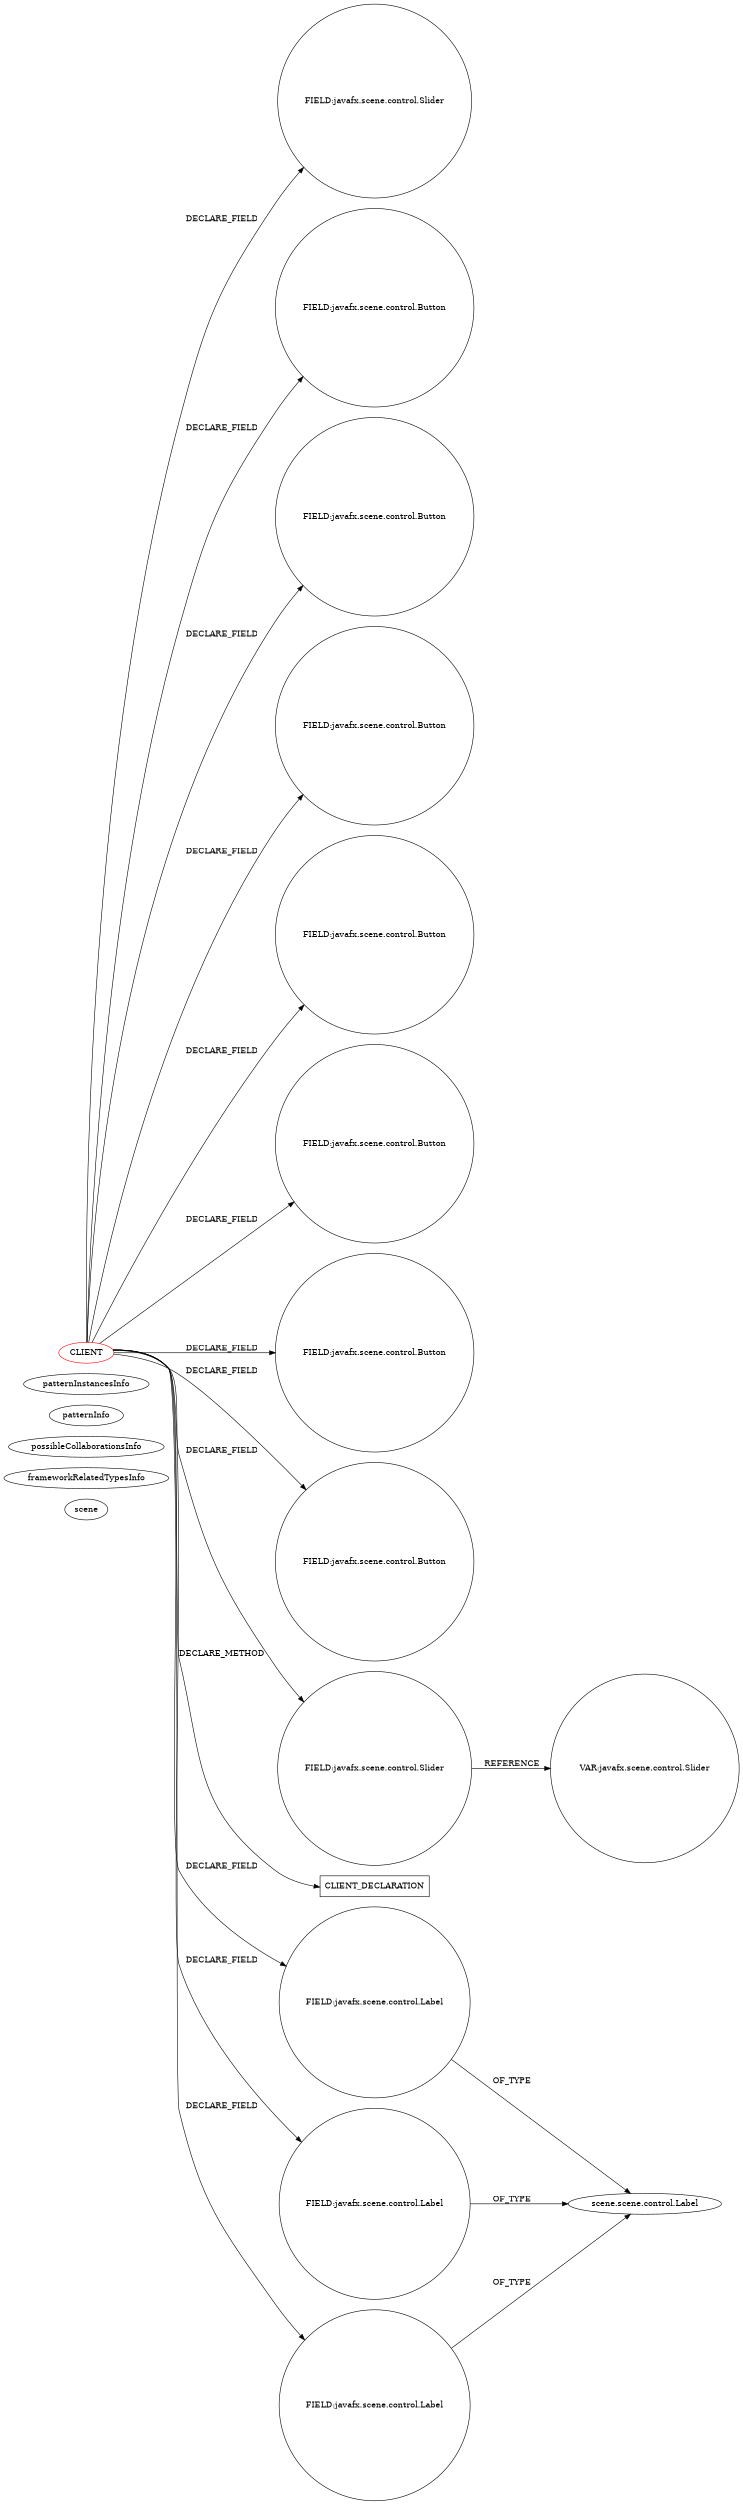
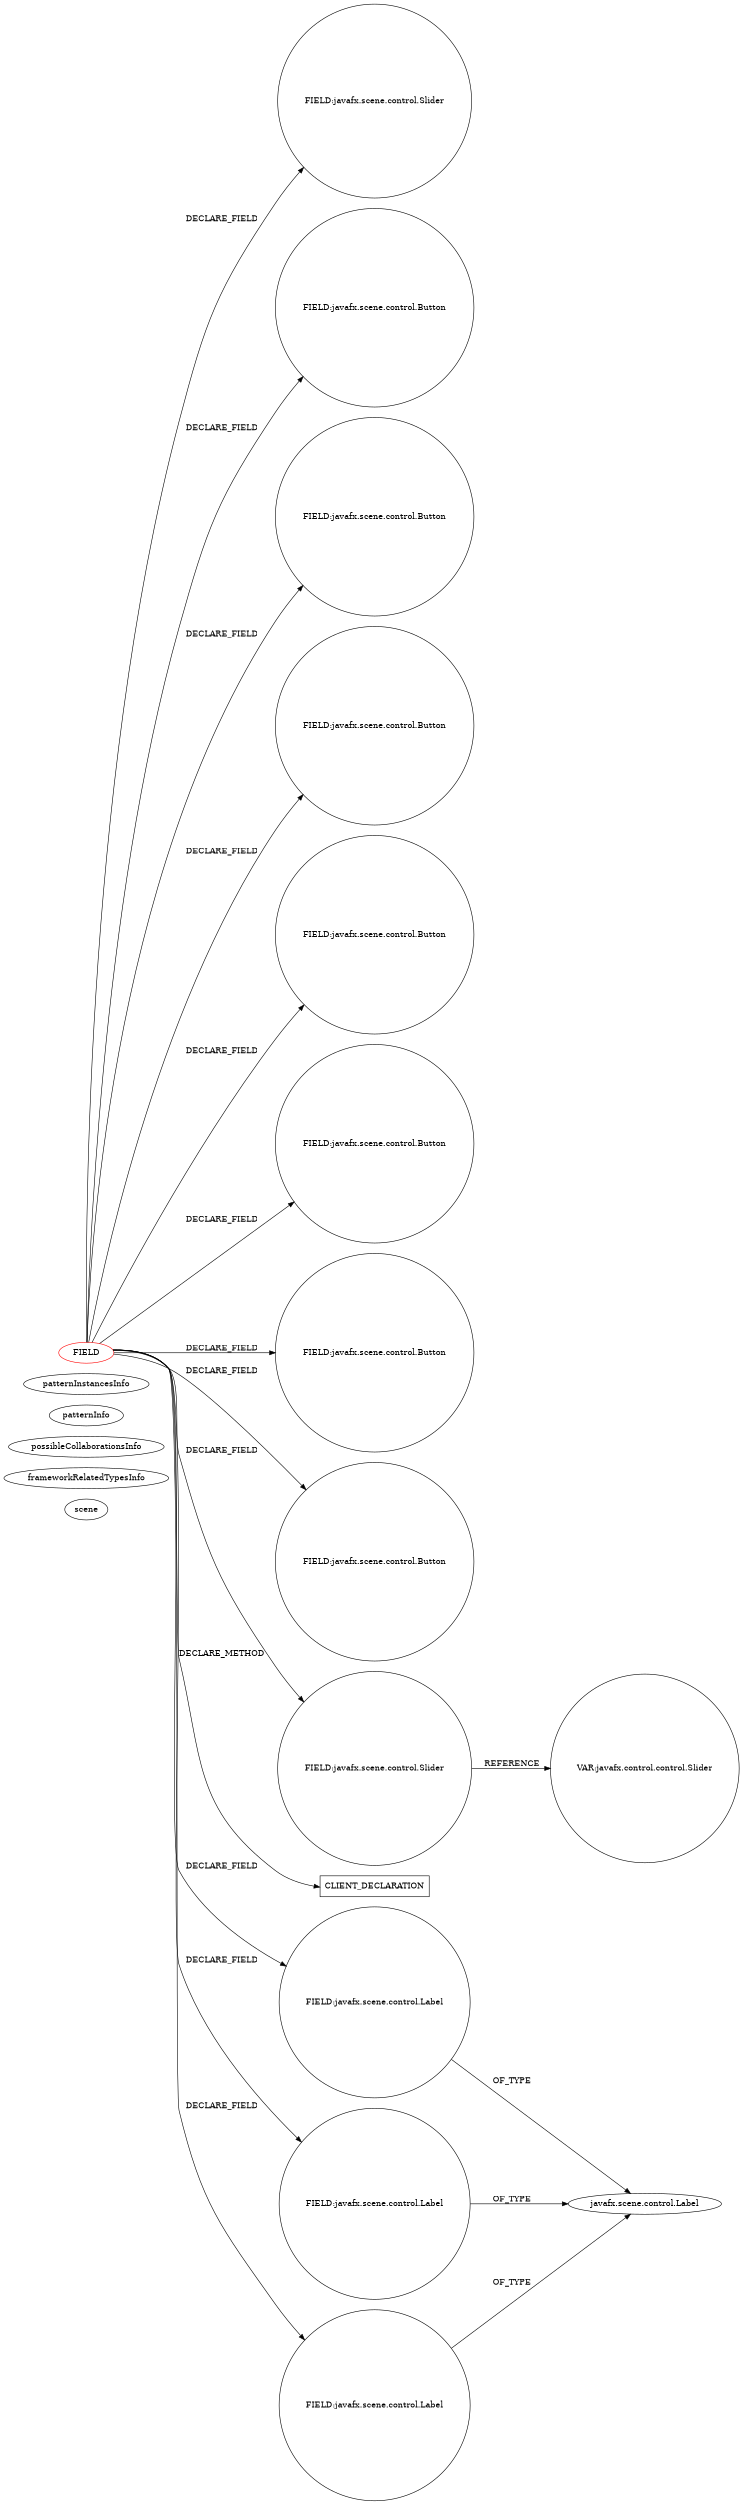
node "CLIENT": label "CLIENT" -> "FIELD"
node "VAR:javafx.scene.control.Slider": label "VAR:javafx.scene.control.Slider" -> "VAR:javafx.control.control.Slider"
node "scene.scene.control.Label": label "scene.scene.control.Label" -> "javafx.scene.control.Label"
